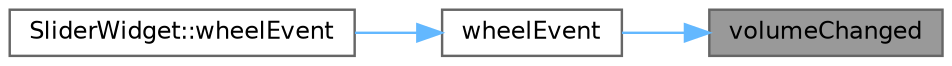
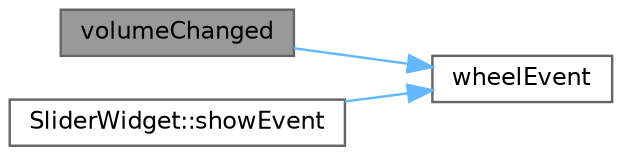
node "SliderWidget::wheelEvent": label "SliderWidget::wheelEvent" -> "SliderWidget::showEvent"
edge "wheelEvent" -> "volumeChanged": reversed
